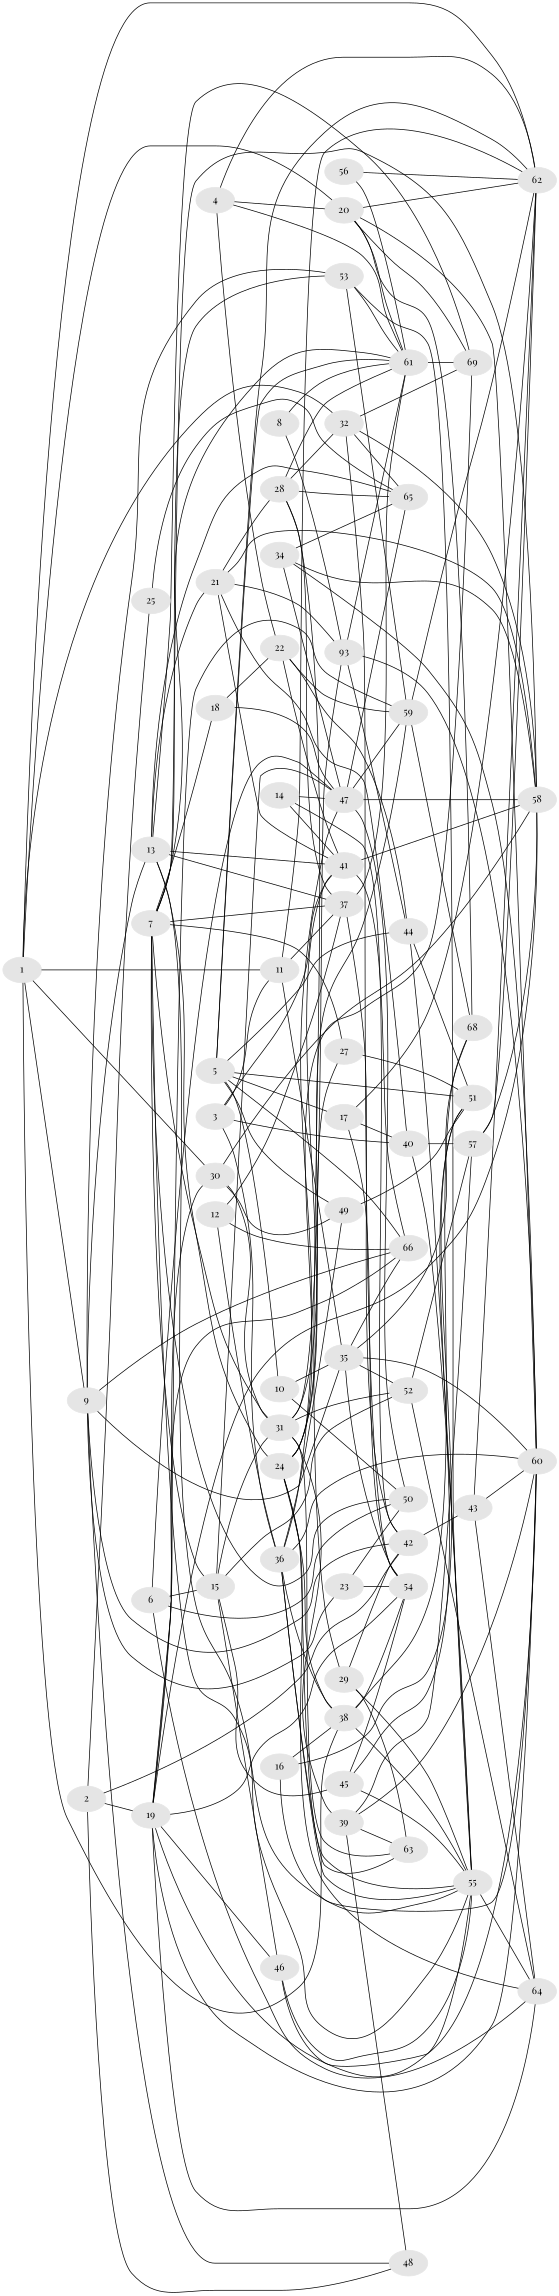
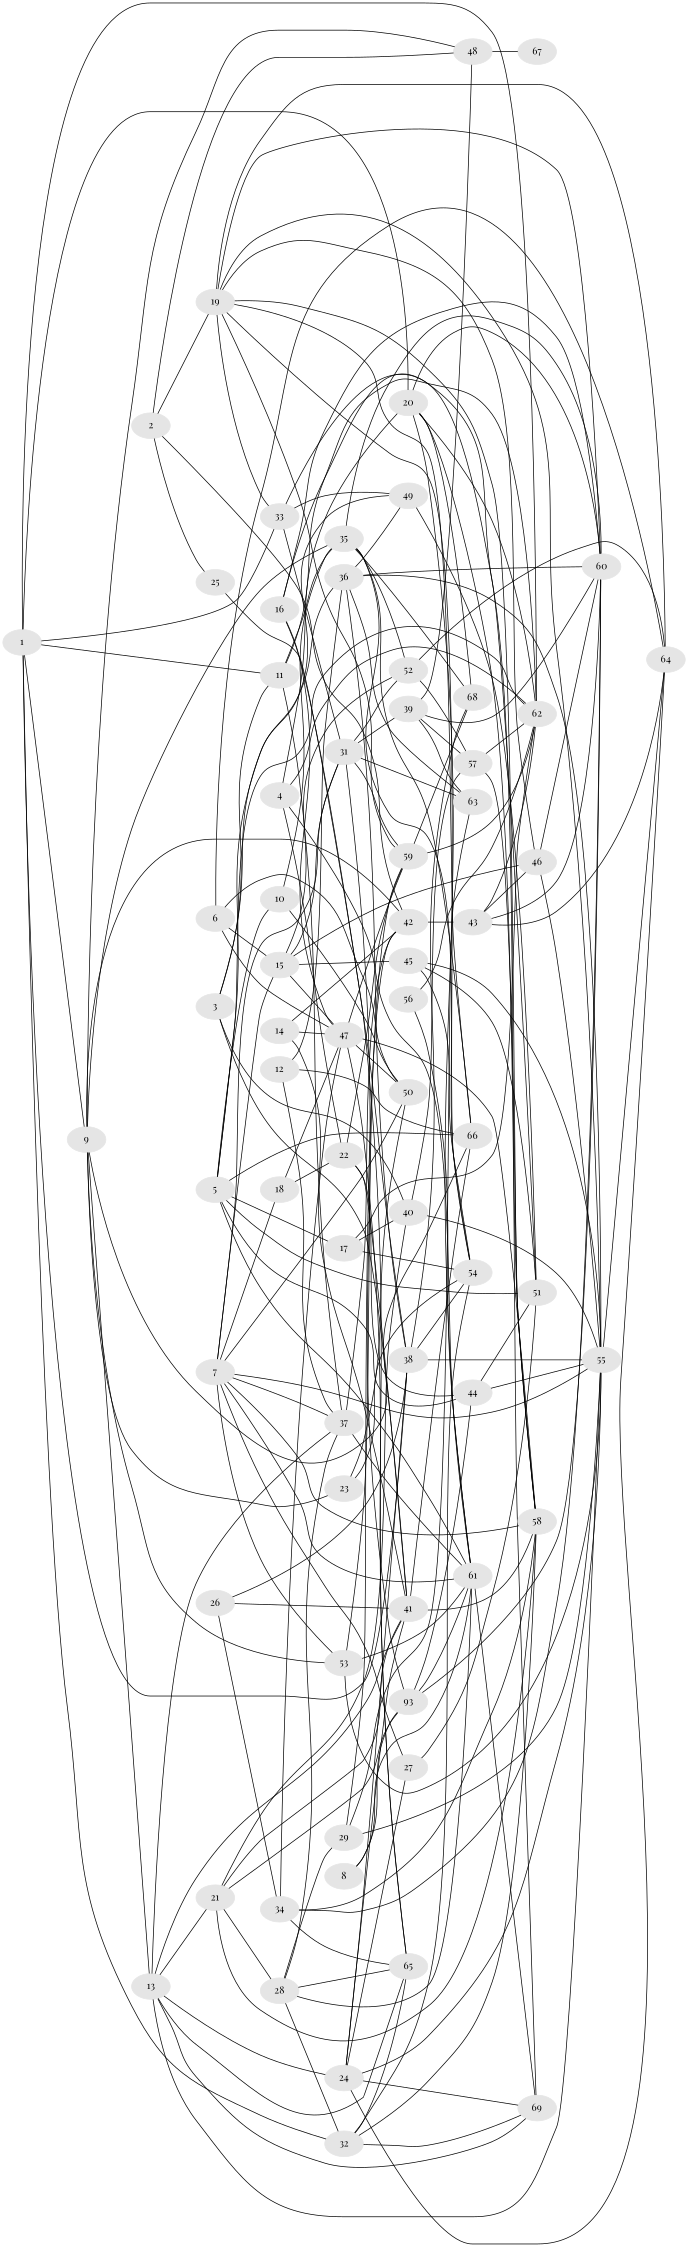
node "67": added
edge "46" -- "43": added
edge "47" -- "36": now "47" -- "16"
node "30": label "30" -> "33"
node "26": added
